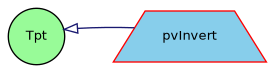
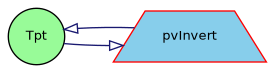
edge "Tpt" -> "pvInvert": added
